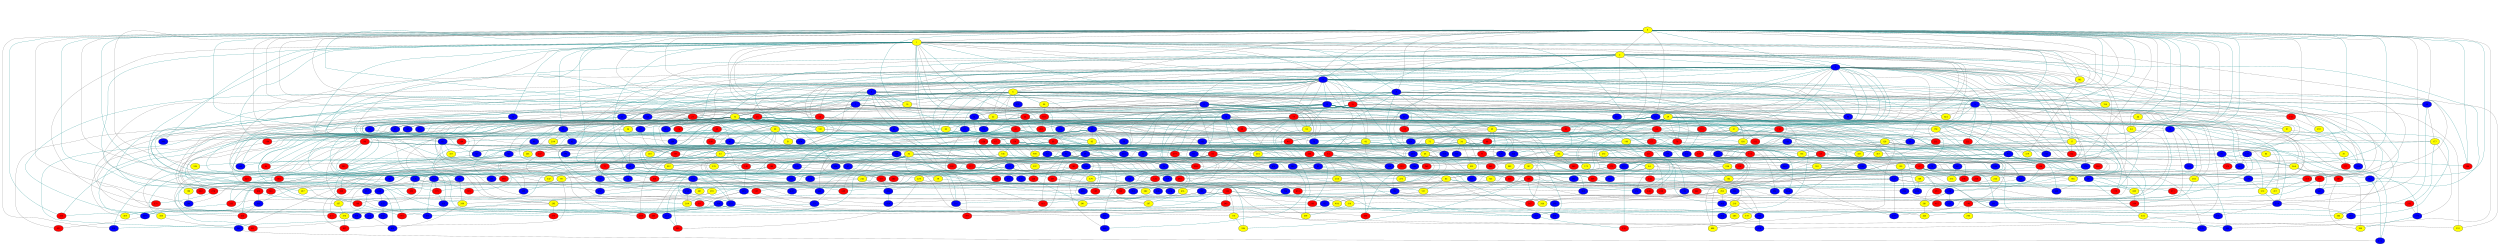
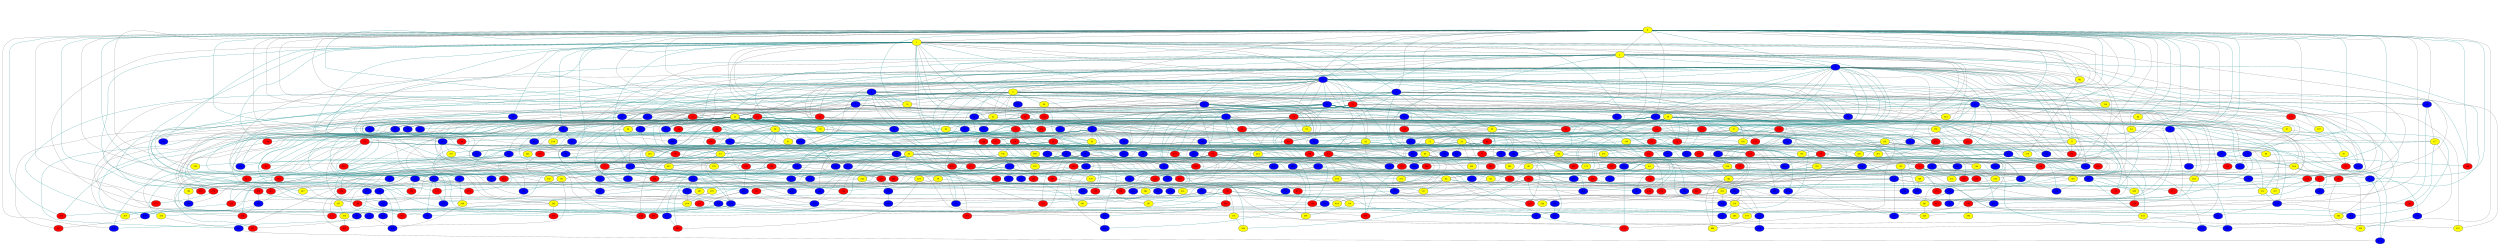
node "156": added
edge "416" -- "207": now "130" -- "207"
